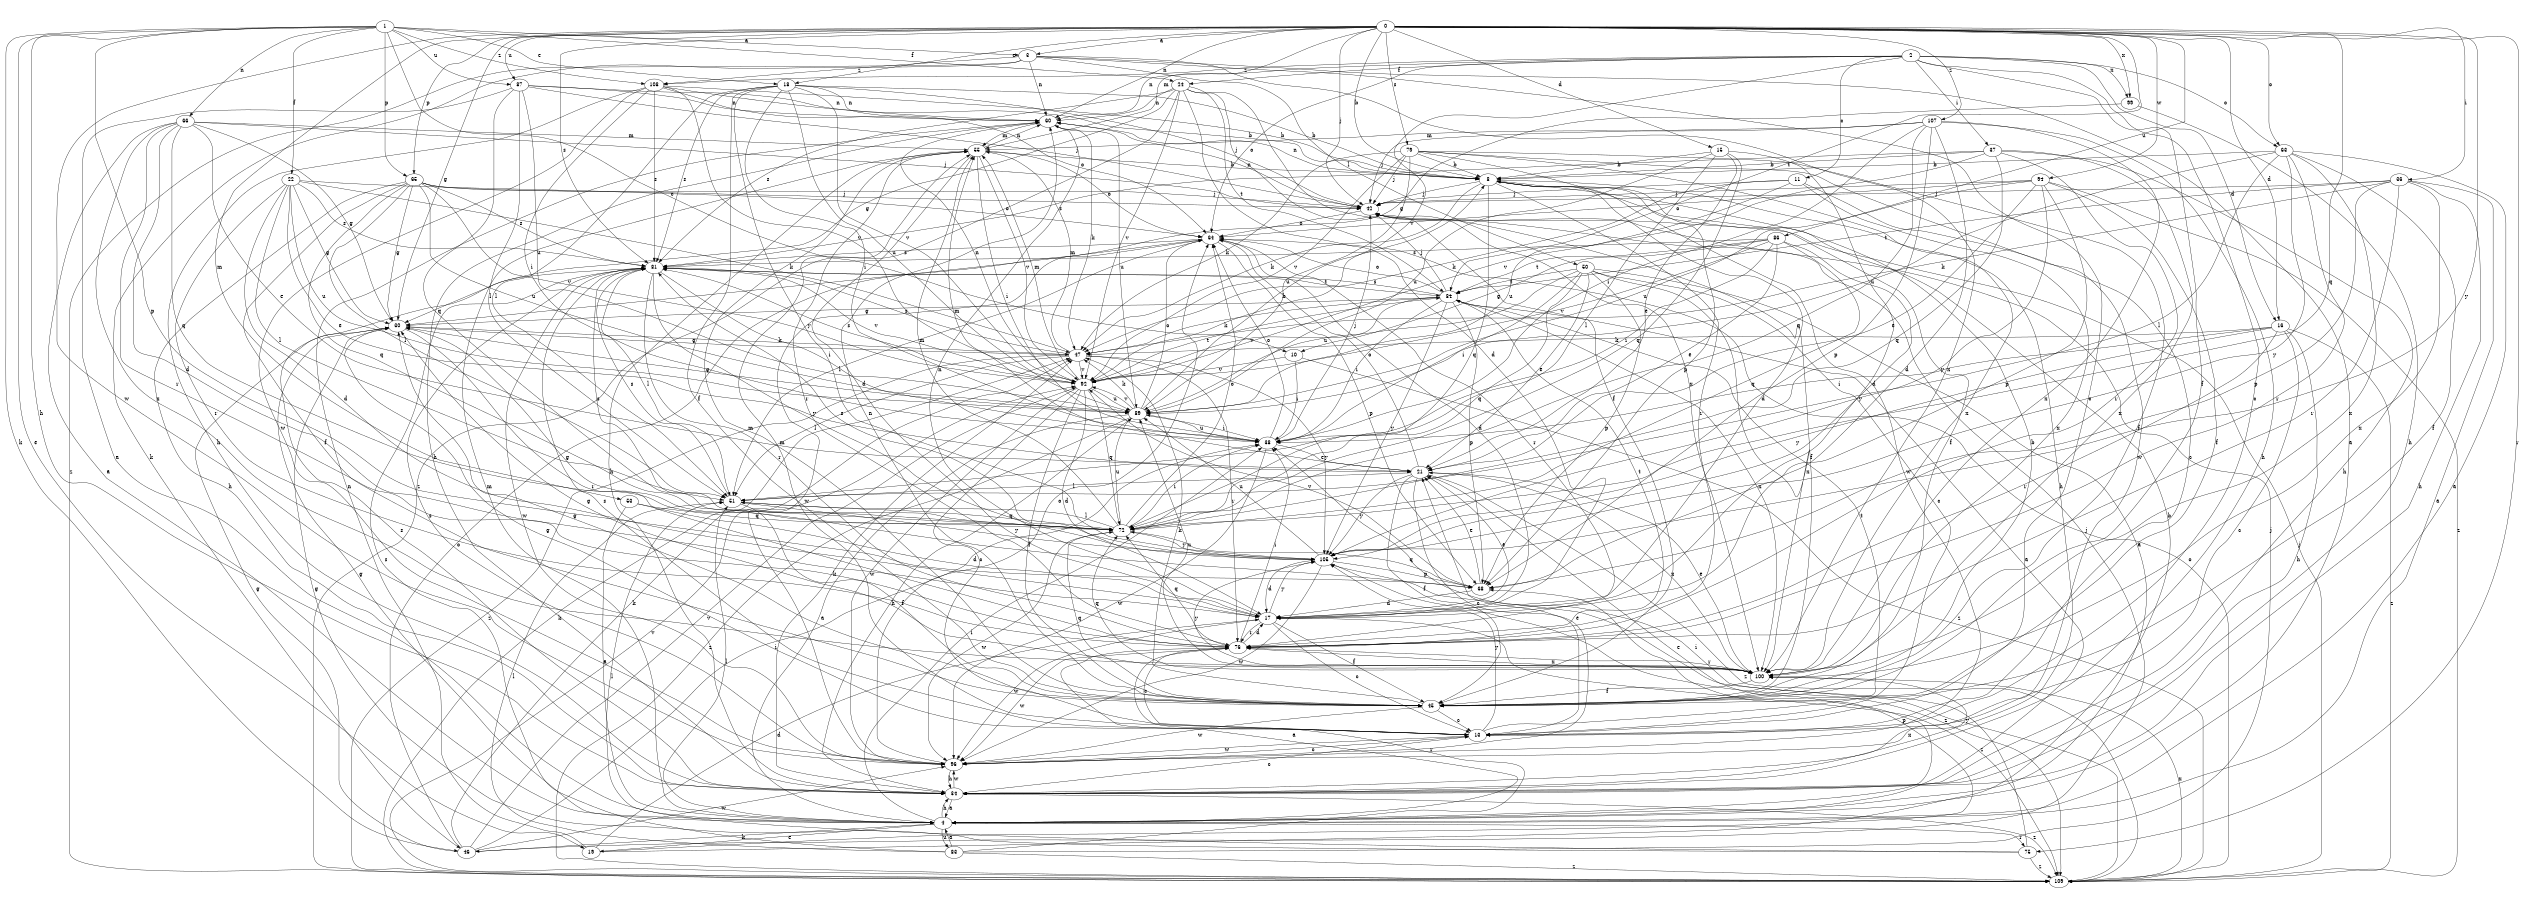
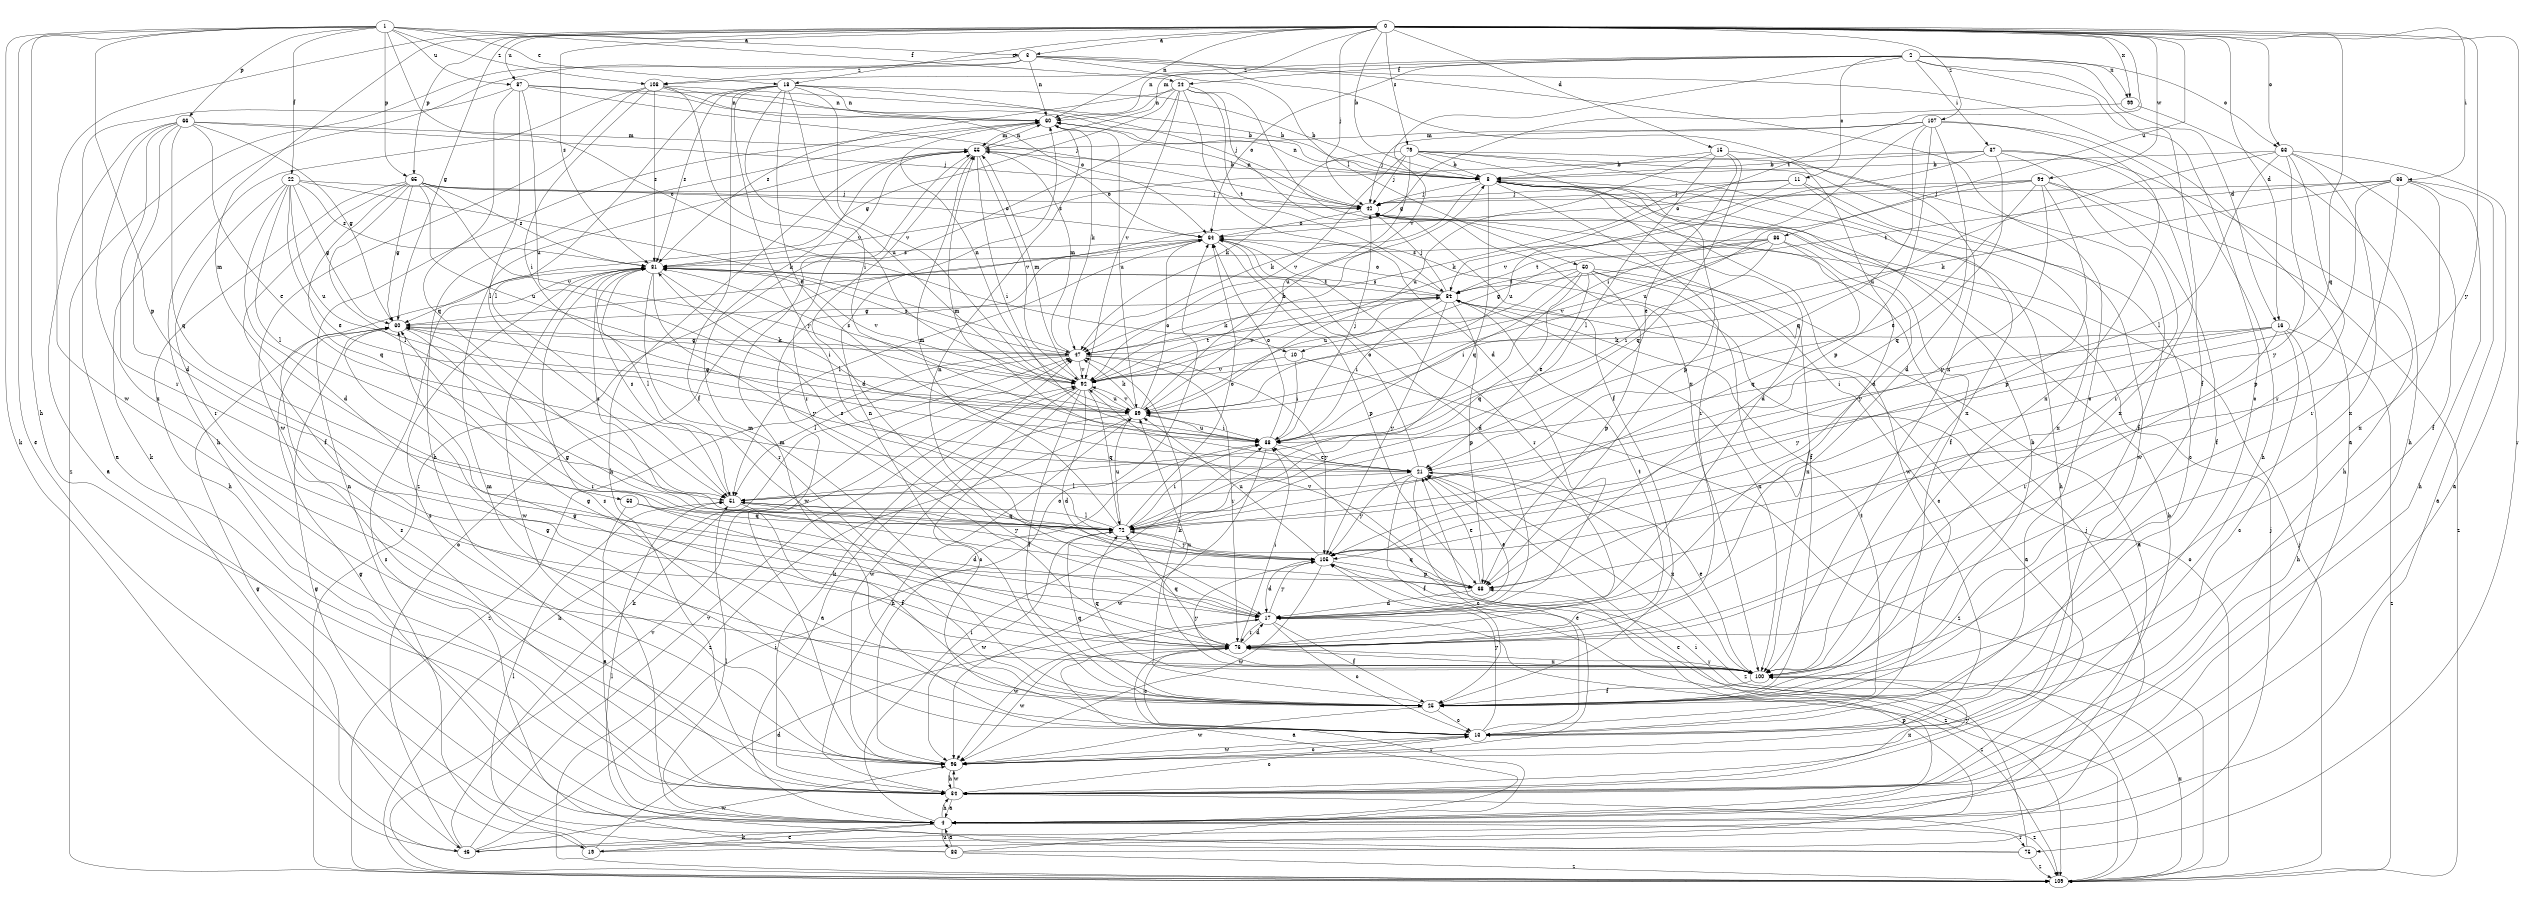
edge "1" -> "66": label "n" -> "p"
edge "86" -> "21": now "18" -> "21"
node "45": label "45" -> "25"
